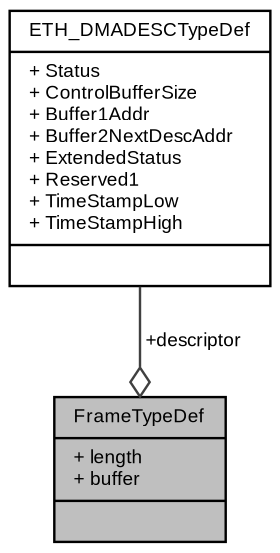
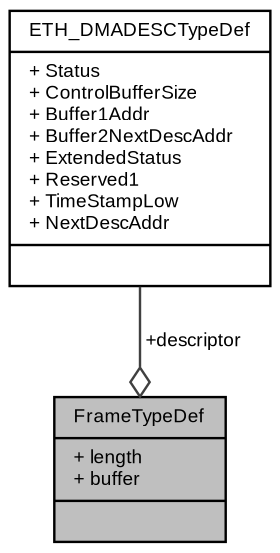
node "ETH_DMADESCTypeDef": text "+ TimeStampHigh" -> "+ NextDescAddr"
